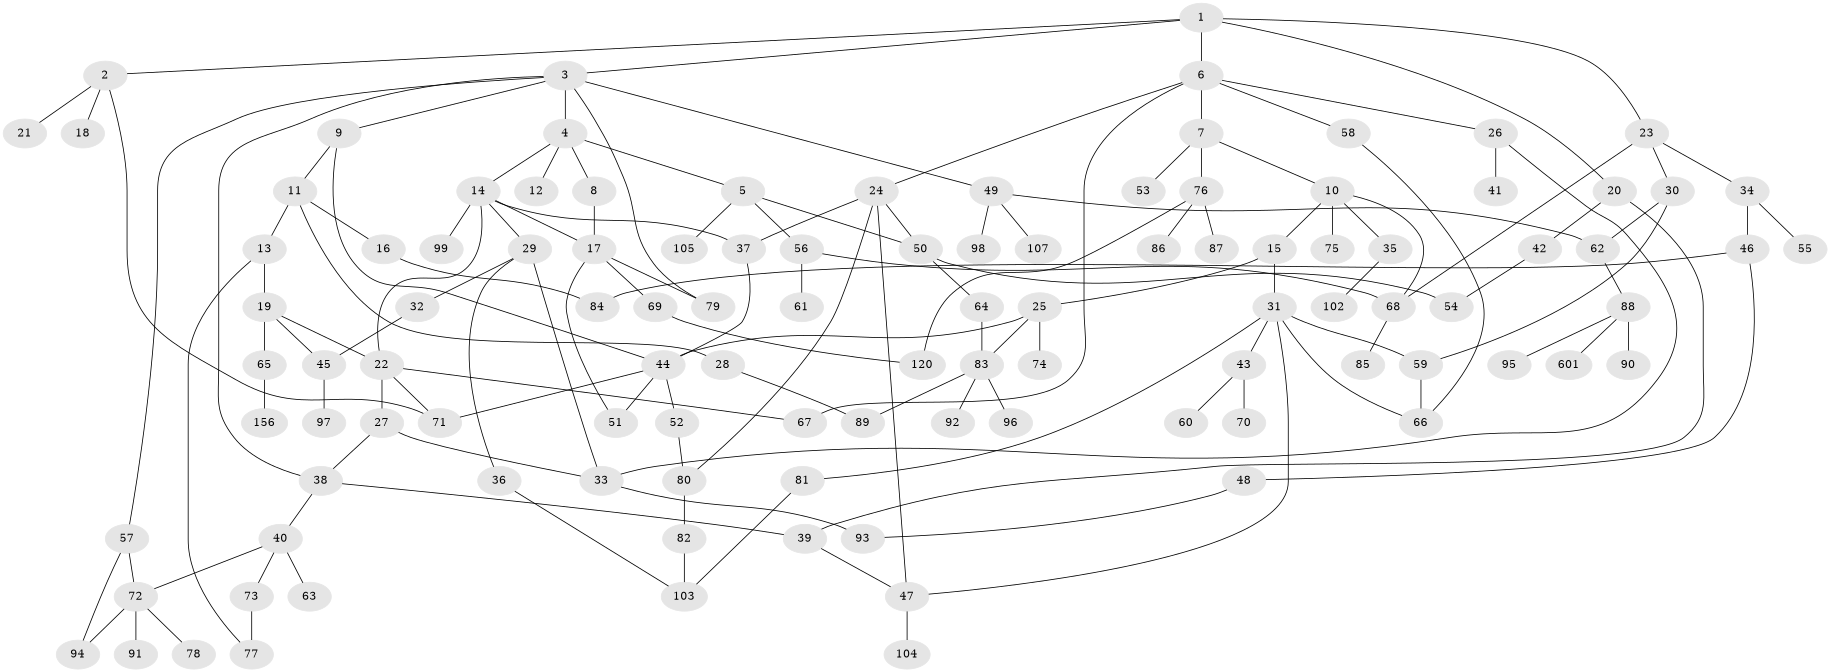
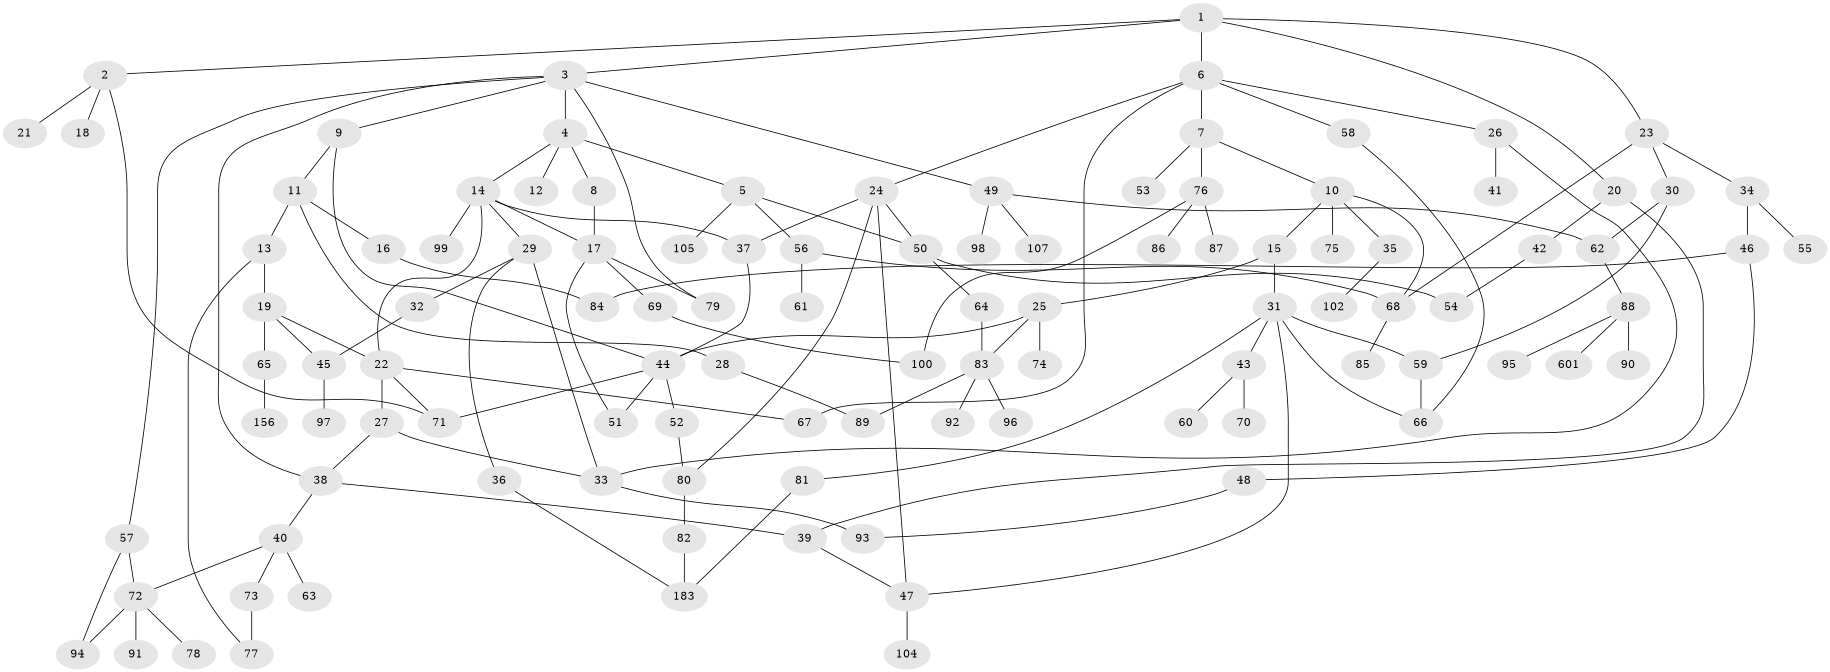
node "120": label "120" -> "100"
node "103": label "103" -> "183"
